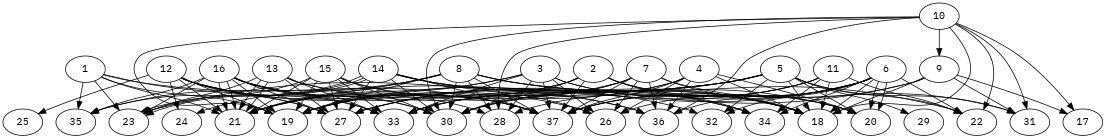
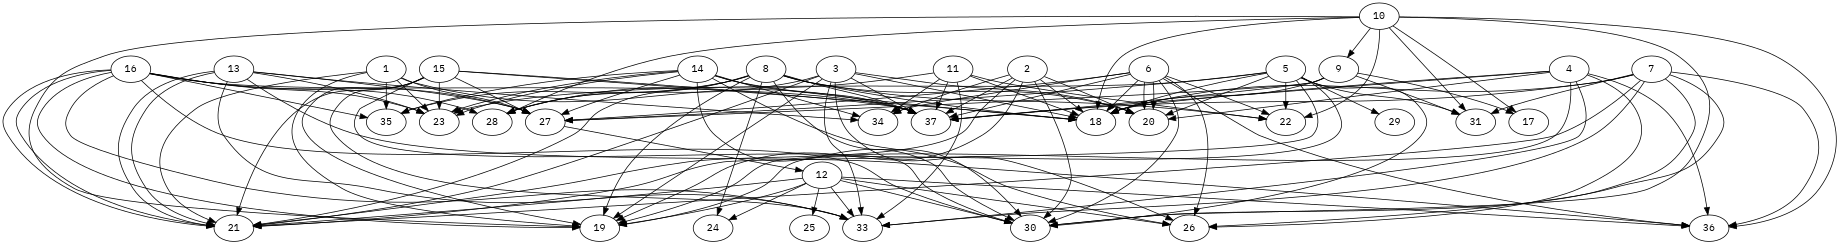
edge "12" -> "27": reversed
node "32": removed
